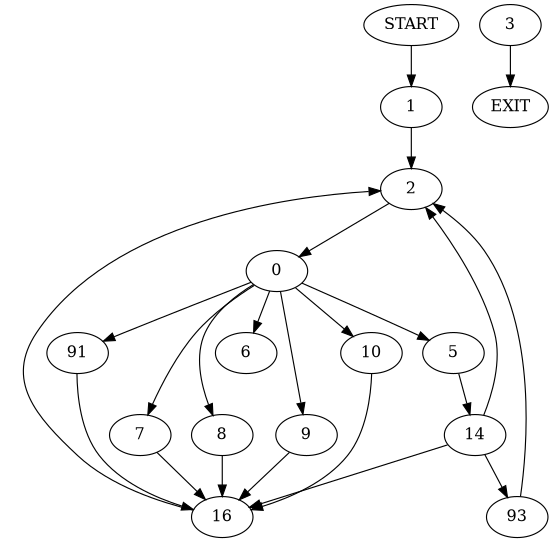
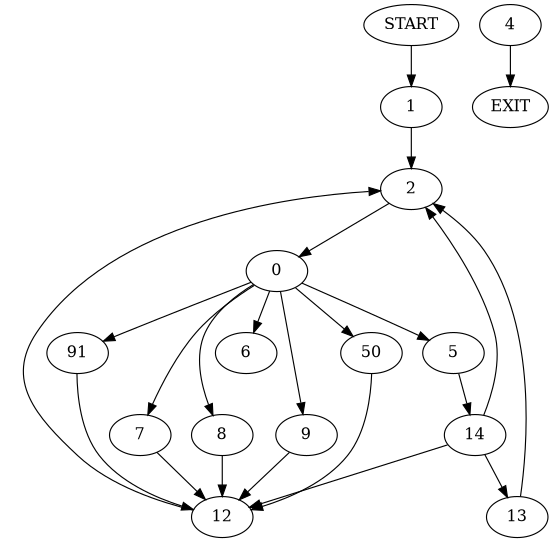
node "3": label "3" -> "4"
node "10": label "10" -> "50"
node "16": label "16" -> "12"
node "93": label "93" -> "13"
